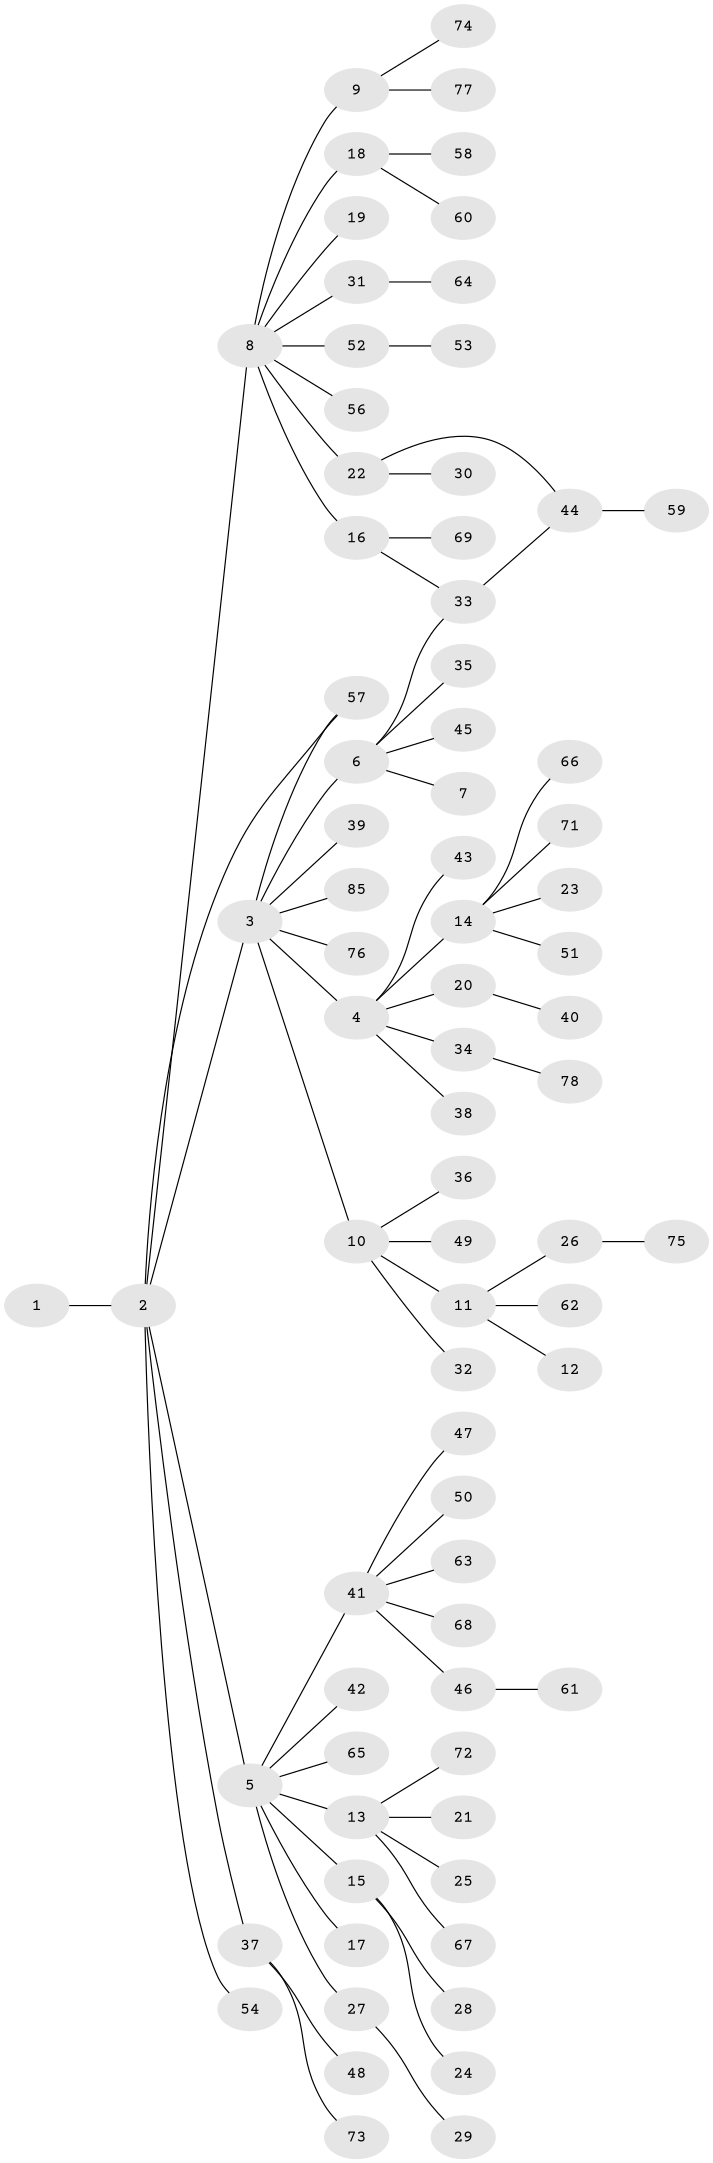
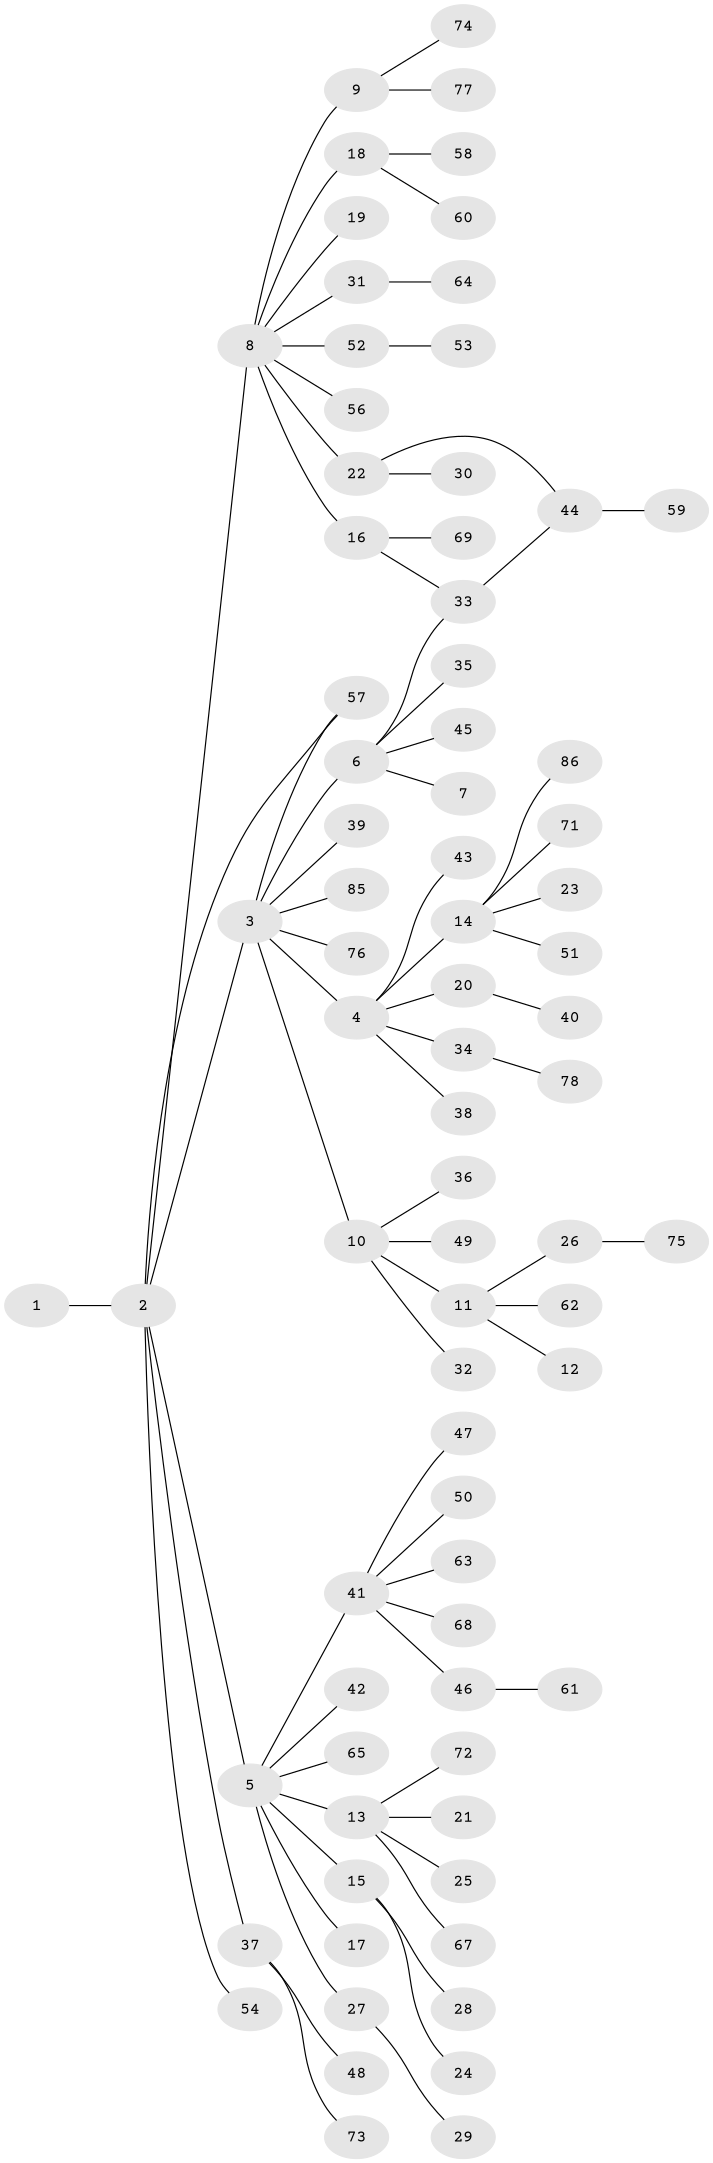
node "66": label "66" -> "86"
